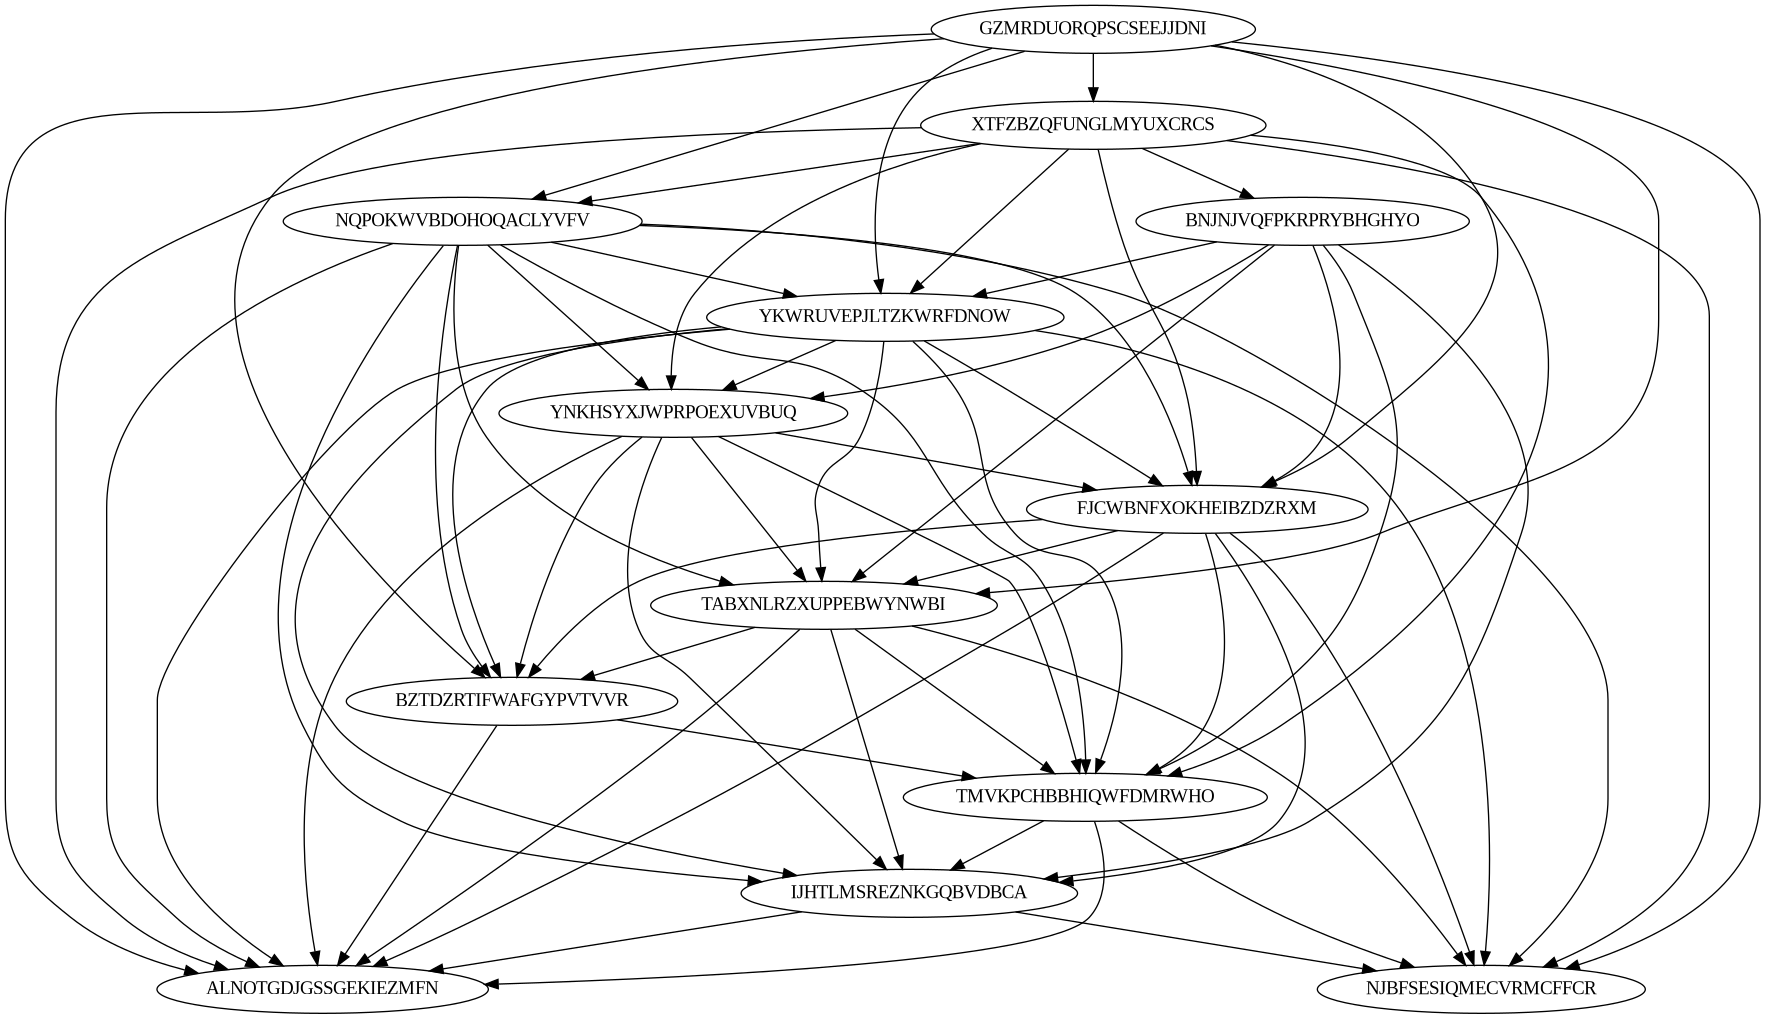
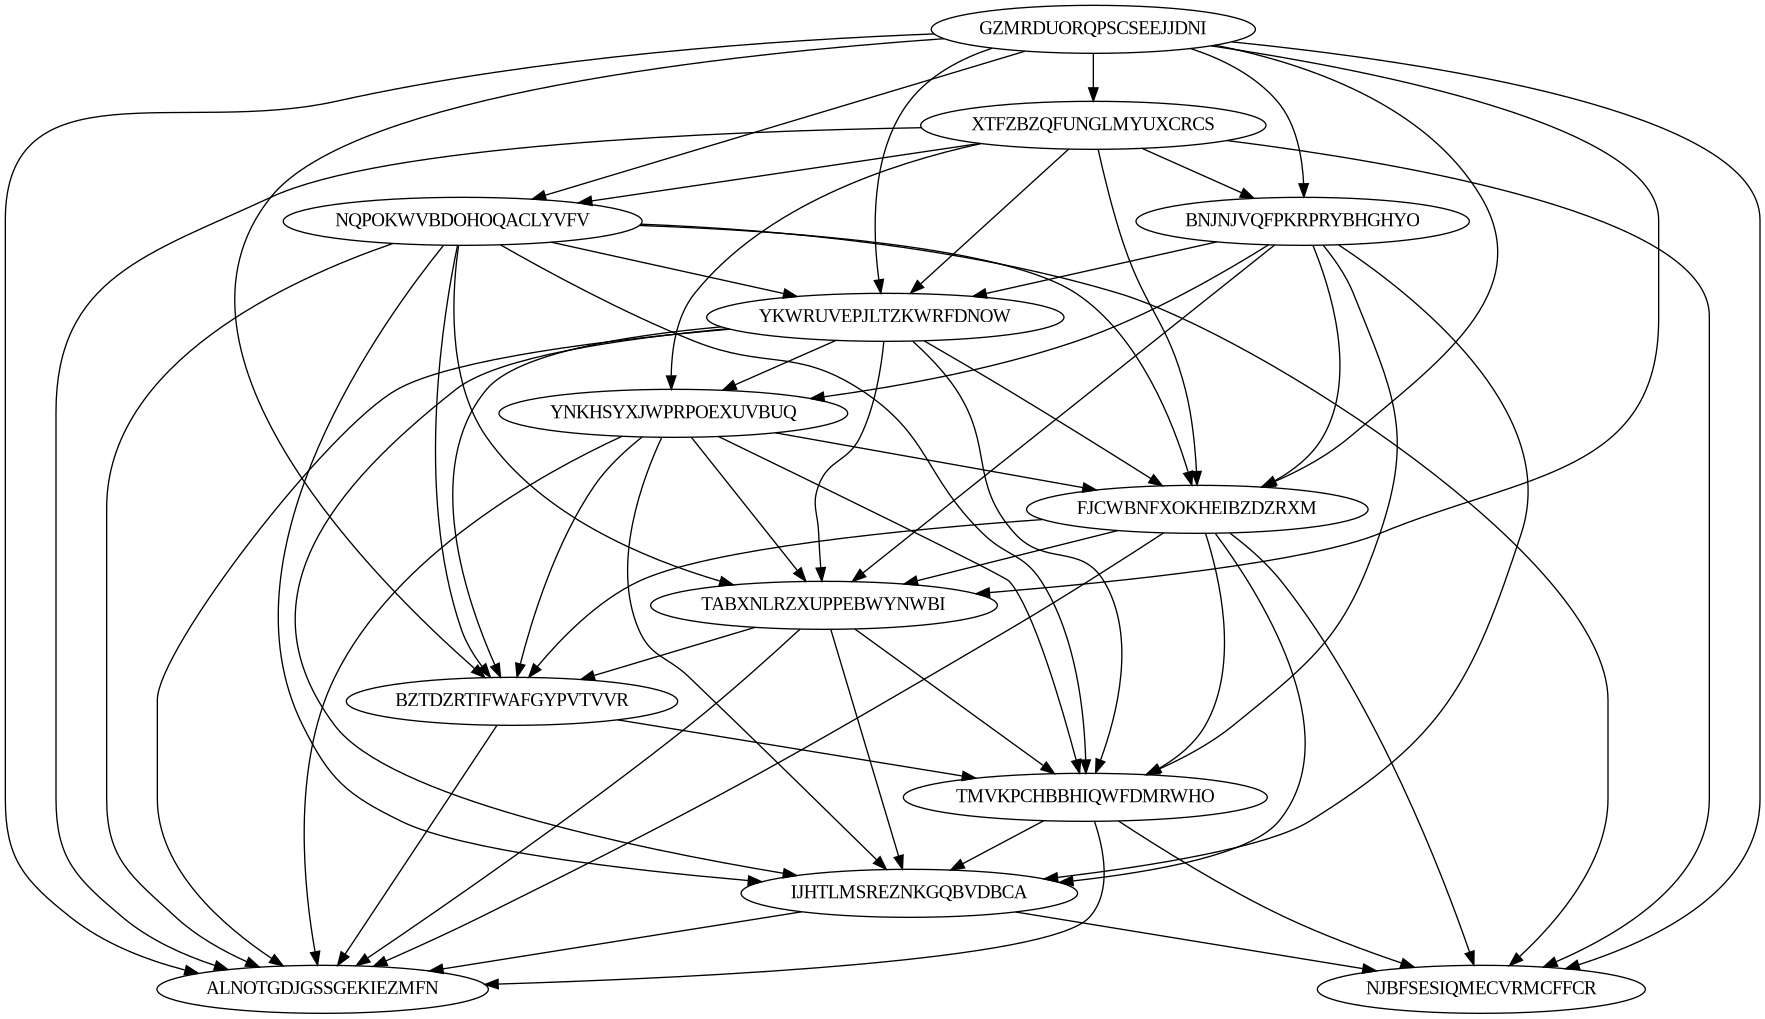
edge "GZMRDUORQPSCSEEJJDNI" -> "BNJNJVQFPKRPRYBHGHYO": added
edge "NQPOKWVBDOHOQACLYVFV" -> "YNKHSYXJWPRPOEXUVBUQ": removed
edge "XTFZBZQFUNGLMYUXCRCS" -> "TMVKPCHBBHIQWFDMRWHO": removed
edge "YKWRUVEPJLTZKWRFDNOW" -> "NJBFSESIQMECVRMCFFCR": removed
edge "TABXNLRZXUPPEBWYNWBI" -> "NJBFSESIQMECVRMCFFCR": removed
